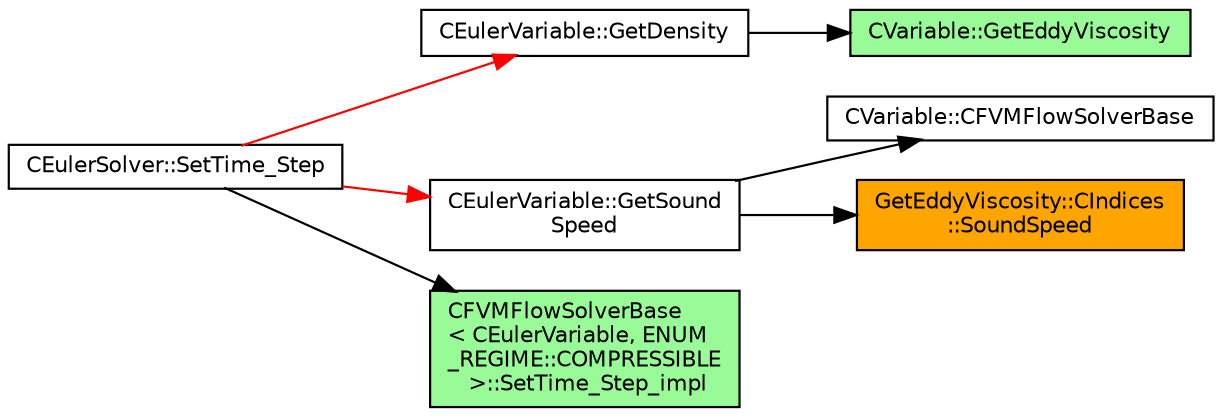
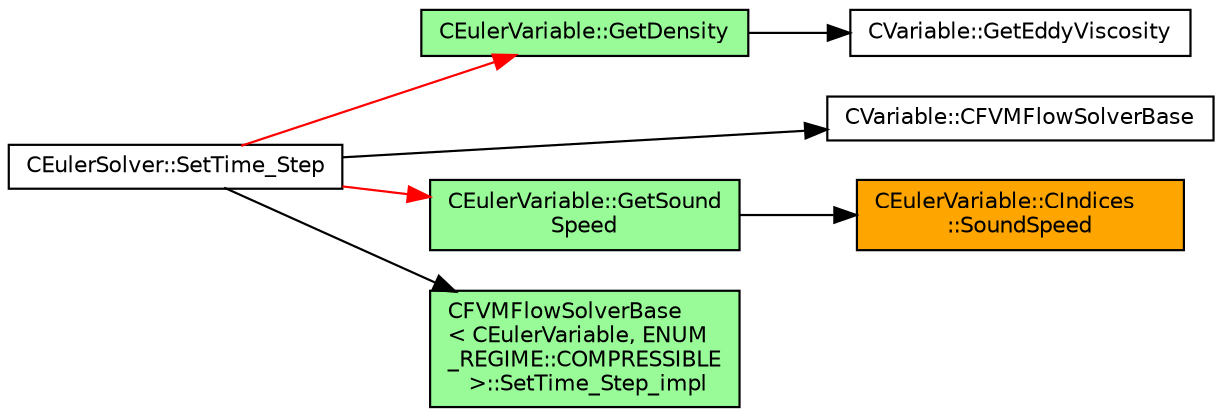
node "CEulerVariable::GetDensity": fillcolor white -> palegreen
node "CVariable::GetEddyViscosity": fillcolor palegreen -> white
edge "CEulerVariable::GetSound Speed" -> "CVariable::CFVMFlowSolverBase": now "CEulerSolver::SetTime_Step" -> "CVariable::CFVMFlowSolverBase"
node "CEulerVariable::GetSound Speed": fillcolor white -> palegreen
node "GetEddyViscosity::CIndices ::SoundSpeed": label "GetEddyViscosity::CIndices ::SoundSpeed" -> "CEulerVariable::CIndices ::SoundSpeed"
